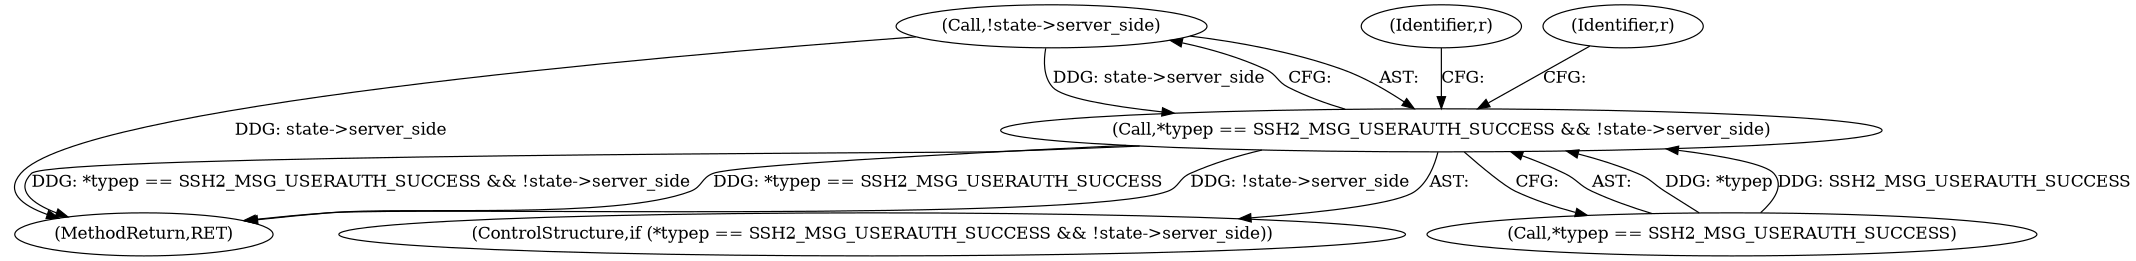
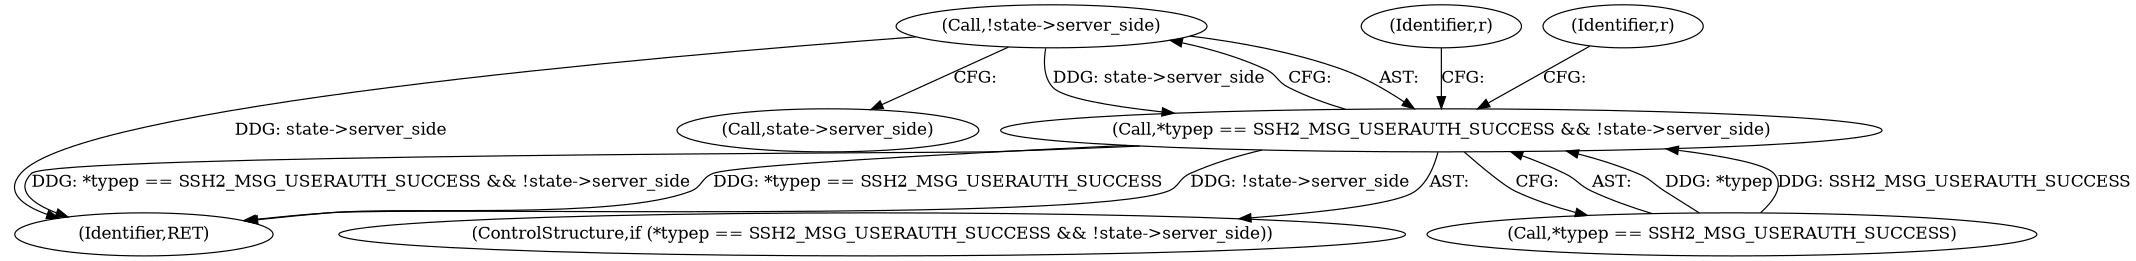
node "(Call,state->server_side)": added
node "(MethodReturn,RET)": label "(MethodReturn,RET)" -> "(Identifier,RET)"
